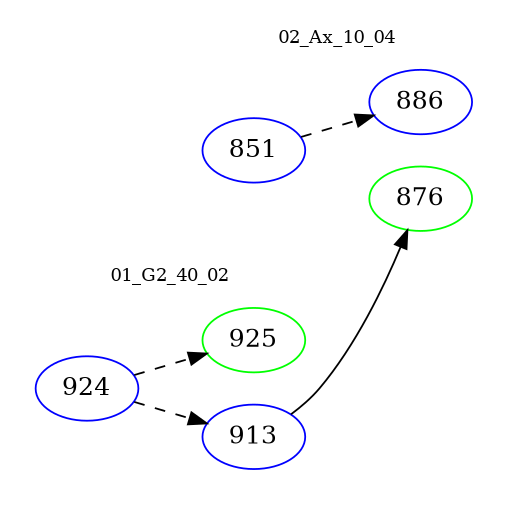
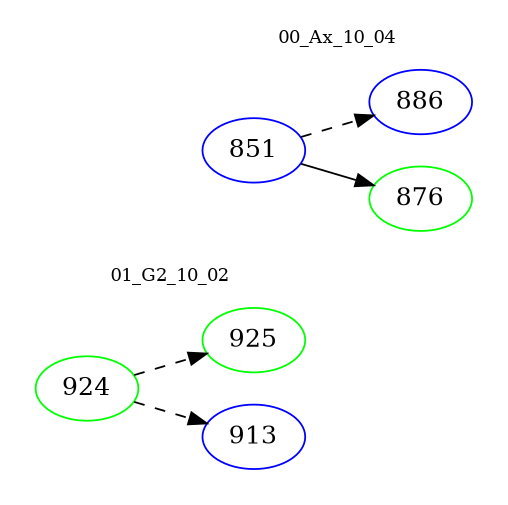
cluster "02_Ax_10_04": label "02_Ax_10_04" -> "00_Ax_10_04"
cluster "01_G2_40_02": label "01_G2_40_02" -> "01_G2_10_02"
edge "913" -> "876": now "851" -> "876"
node "924": color blue -> green
